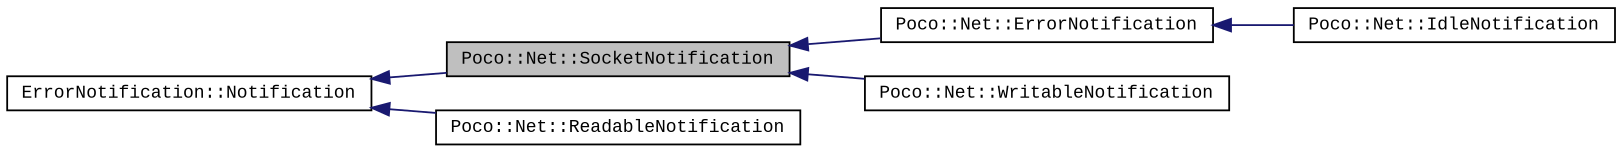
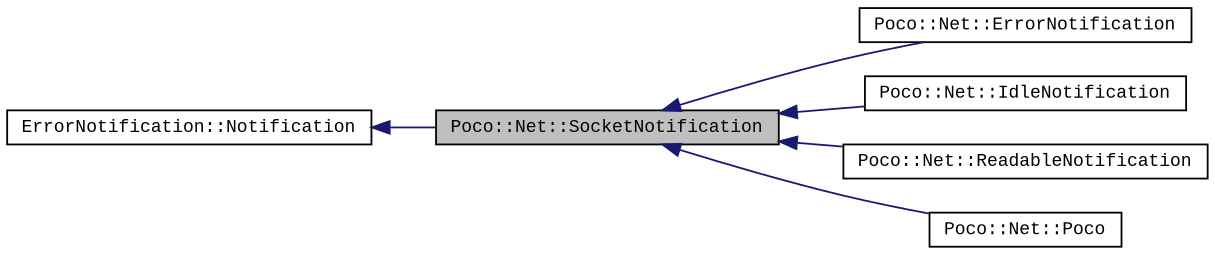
edge "Poco::Net::IdleNotification" -> "Poco::Net::ErrorNotification": now "Poco::Net::IdleNotification" -> "Poco::Net::SocketNotification"
node "Poco::Net::WritableNotification": label "Poco::Net::WritableNotification" -> "Poco::Net::Poco"
edge "Poco::Net::ReadableNotification" -> "ErrorNotification::Notification": now "Poco::Net::ReadableNotification" -> "Poco::Net::SocketNotification"
